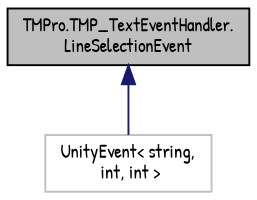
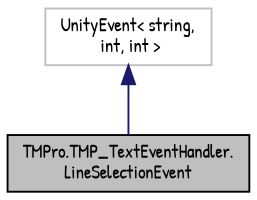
edge "UnityEvent< string, int, int >" -> "TMPro.TMP_TextEventHandler. LineSelectionEvent": reversed
